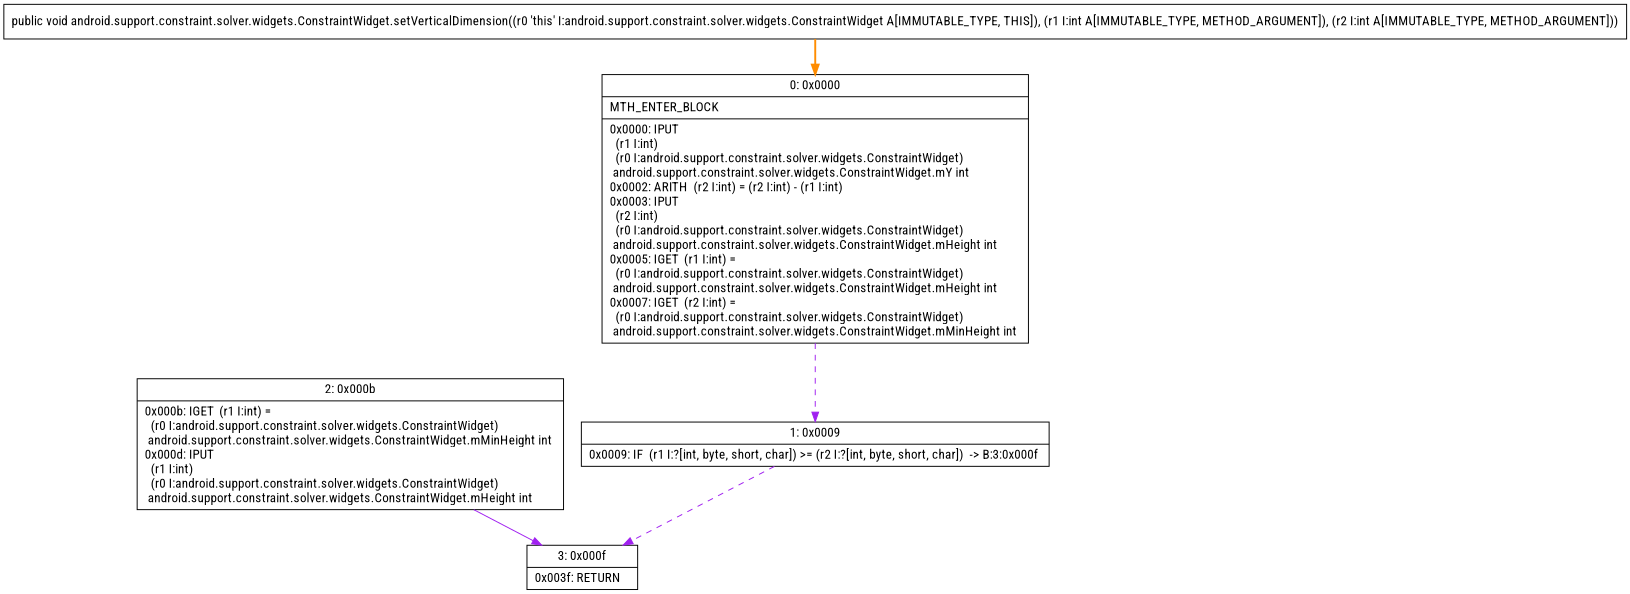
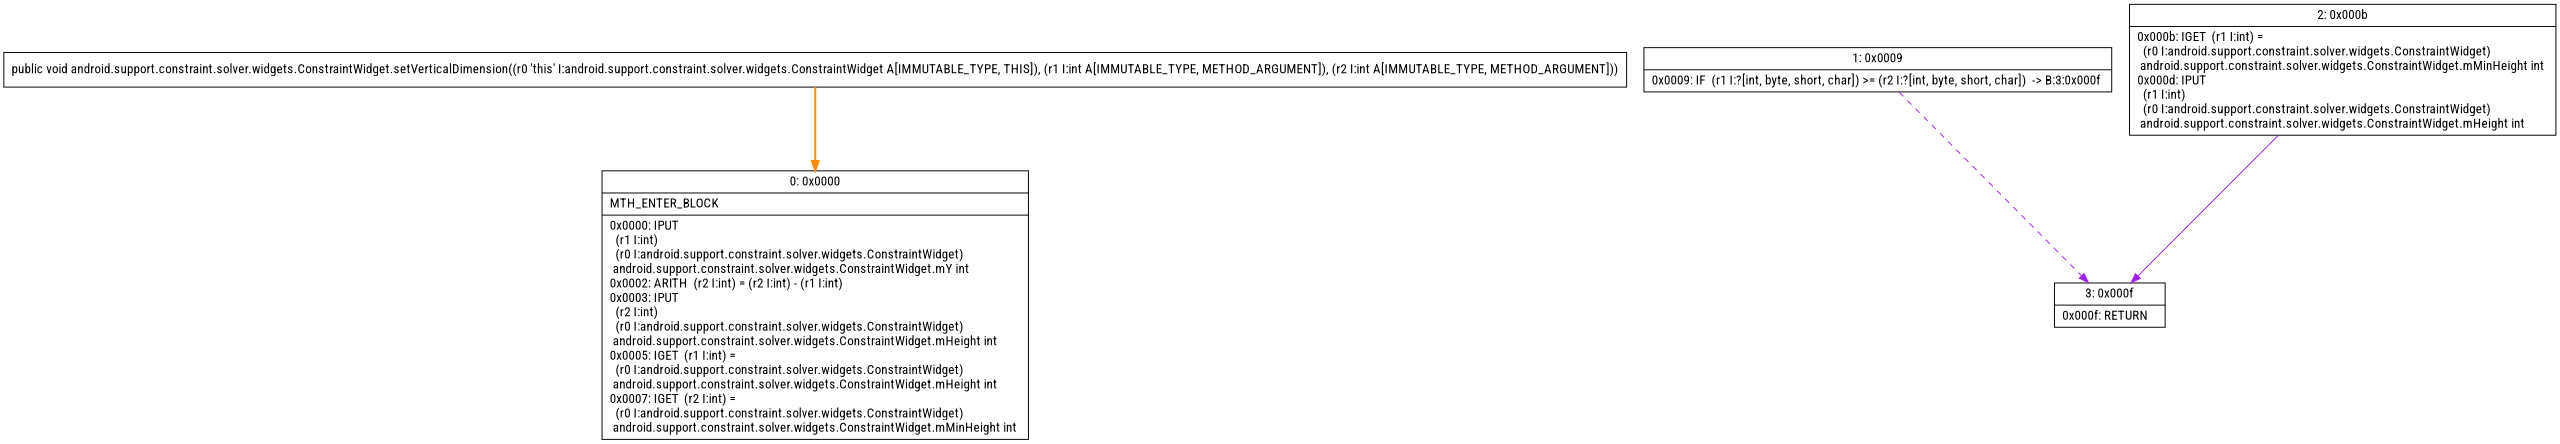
edge "0: 0x0000" -> "1: 0x0009": removed
node "3: 0x000f": text "0x003f: RETURN" -> "0x000f: RETURN"
